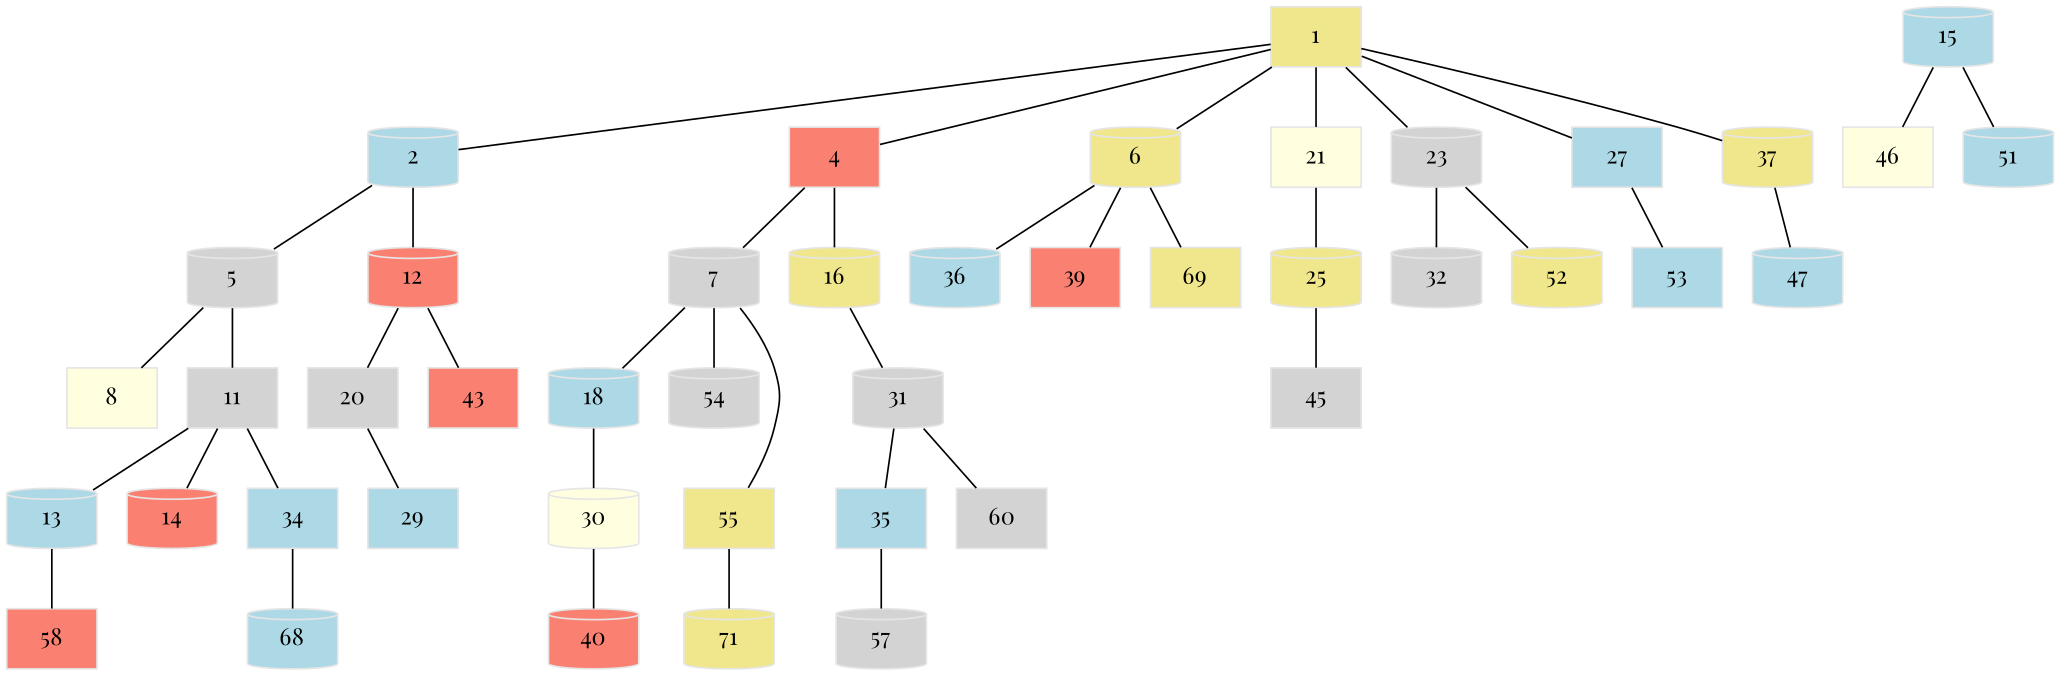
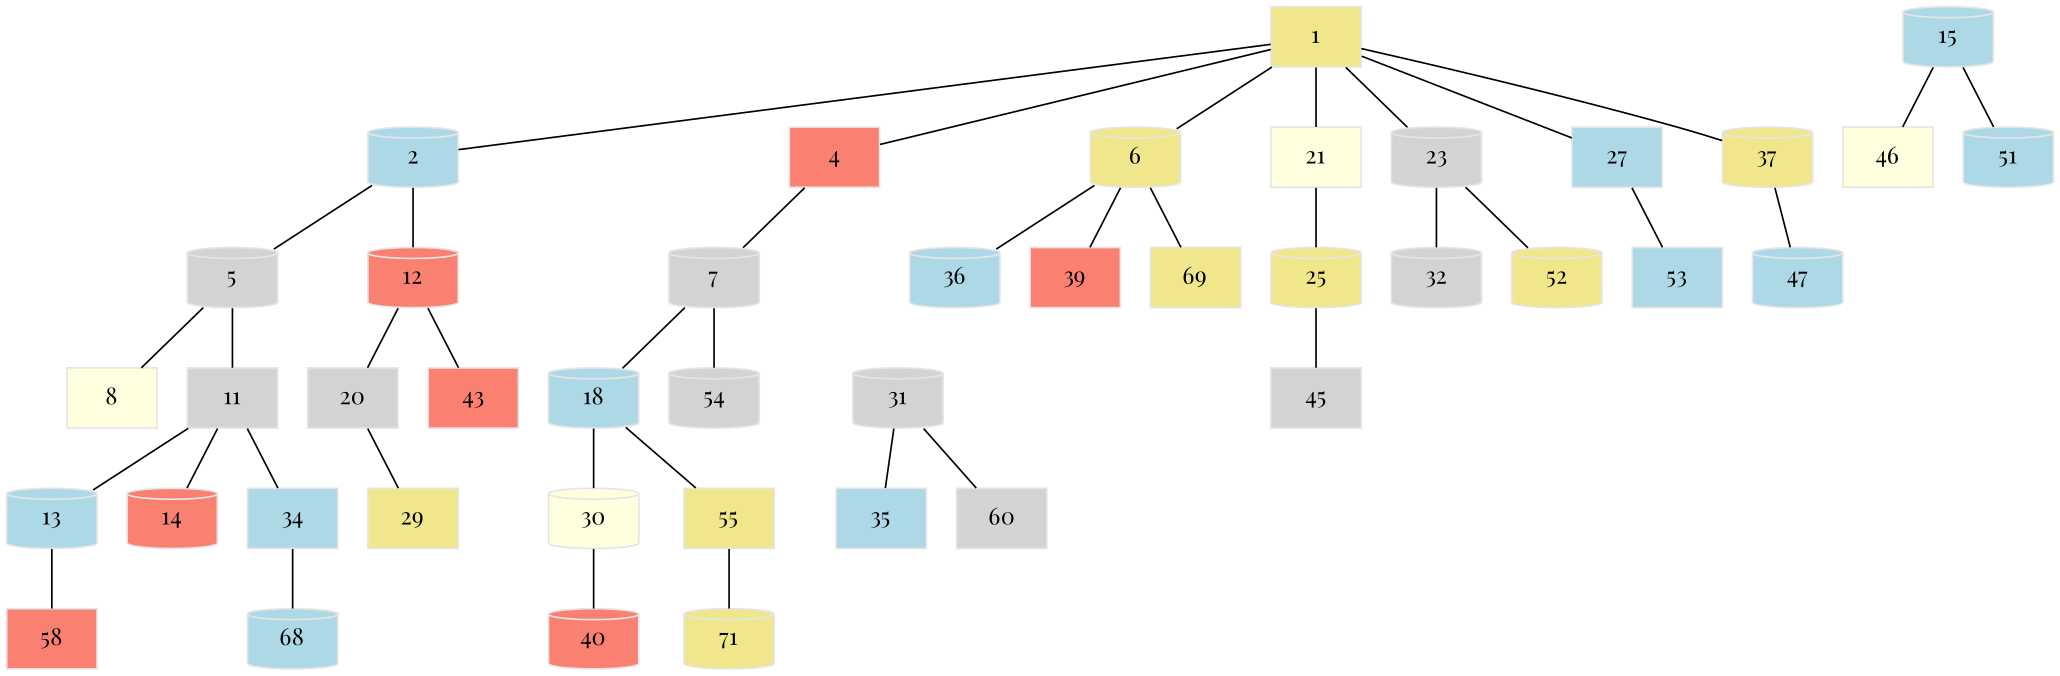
node "16": removed
edge "7" -- "55": now "18" -- "55"
node "29": fillcolor lightblue -> khaki
node "57": removed
